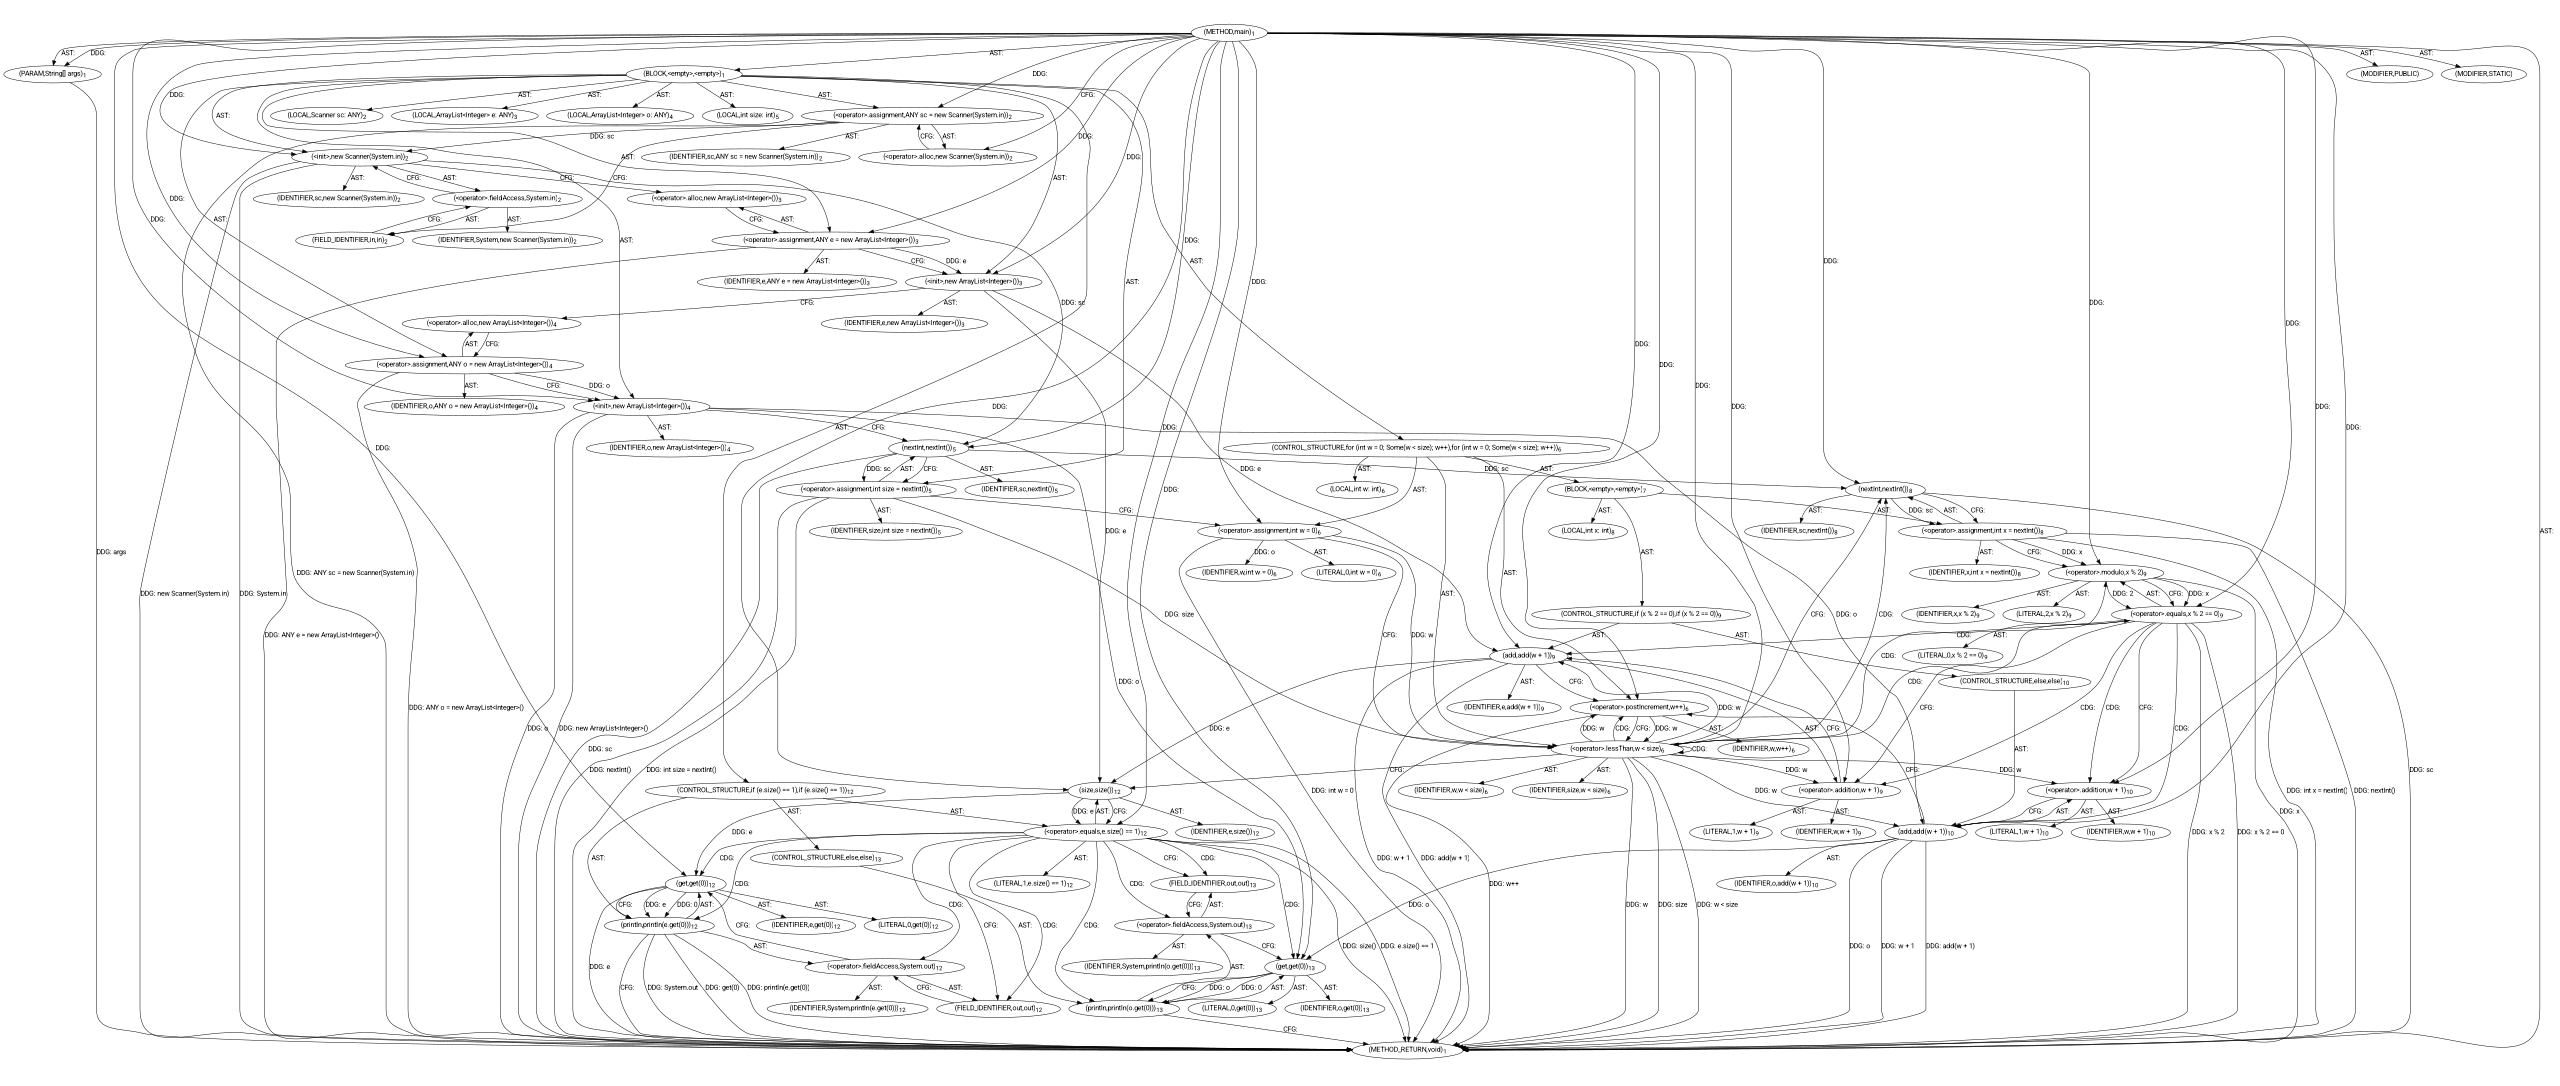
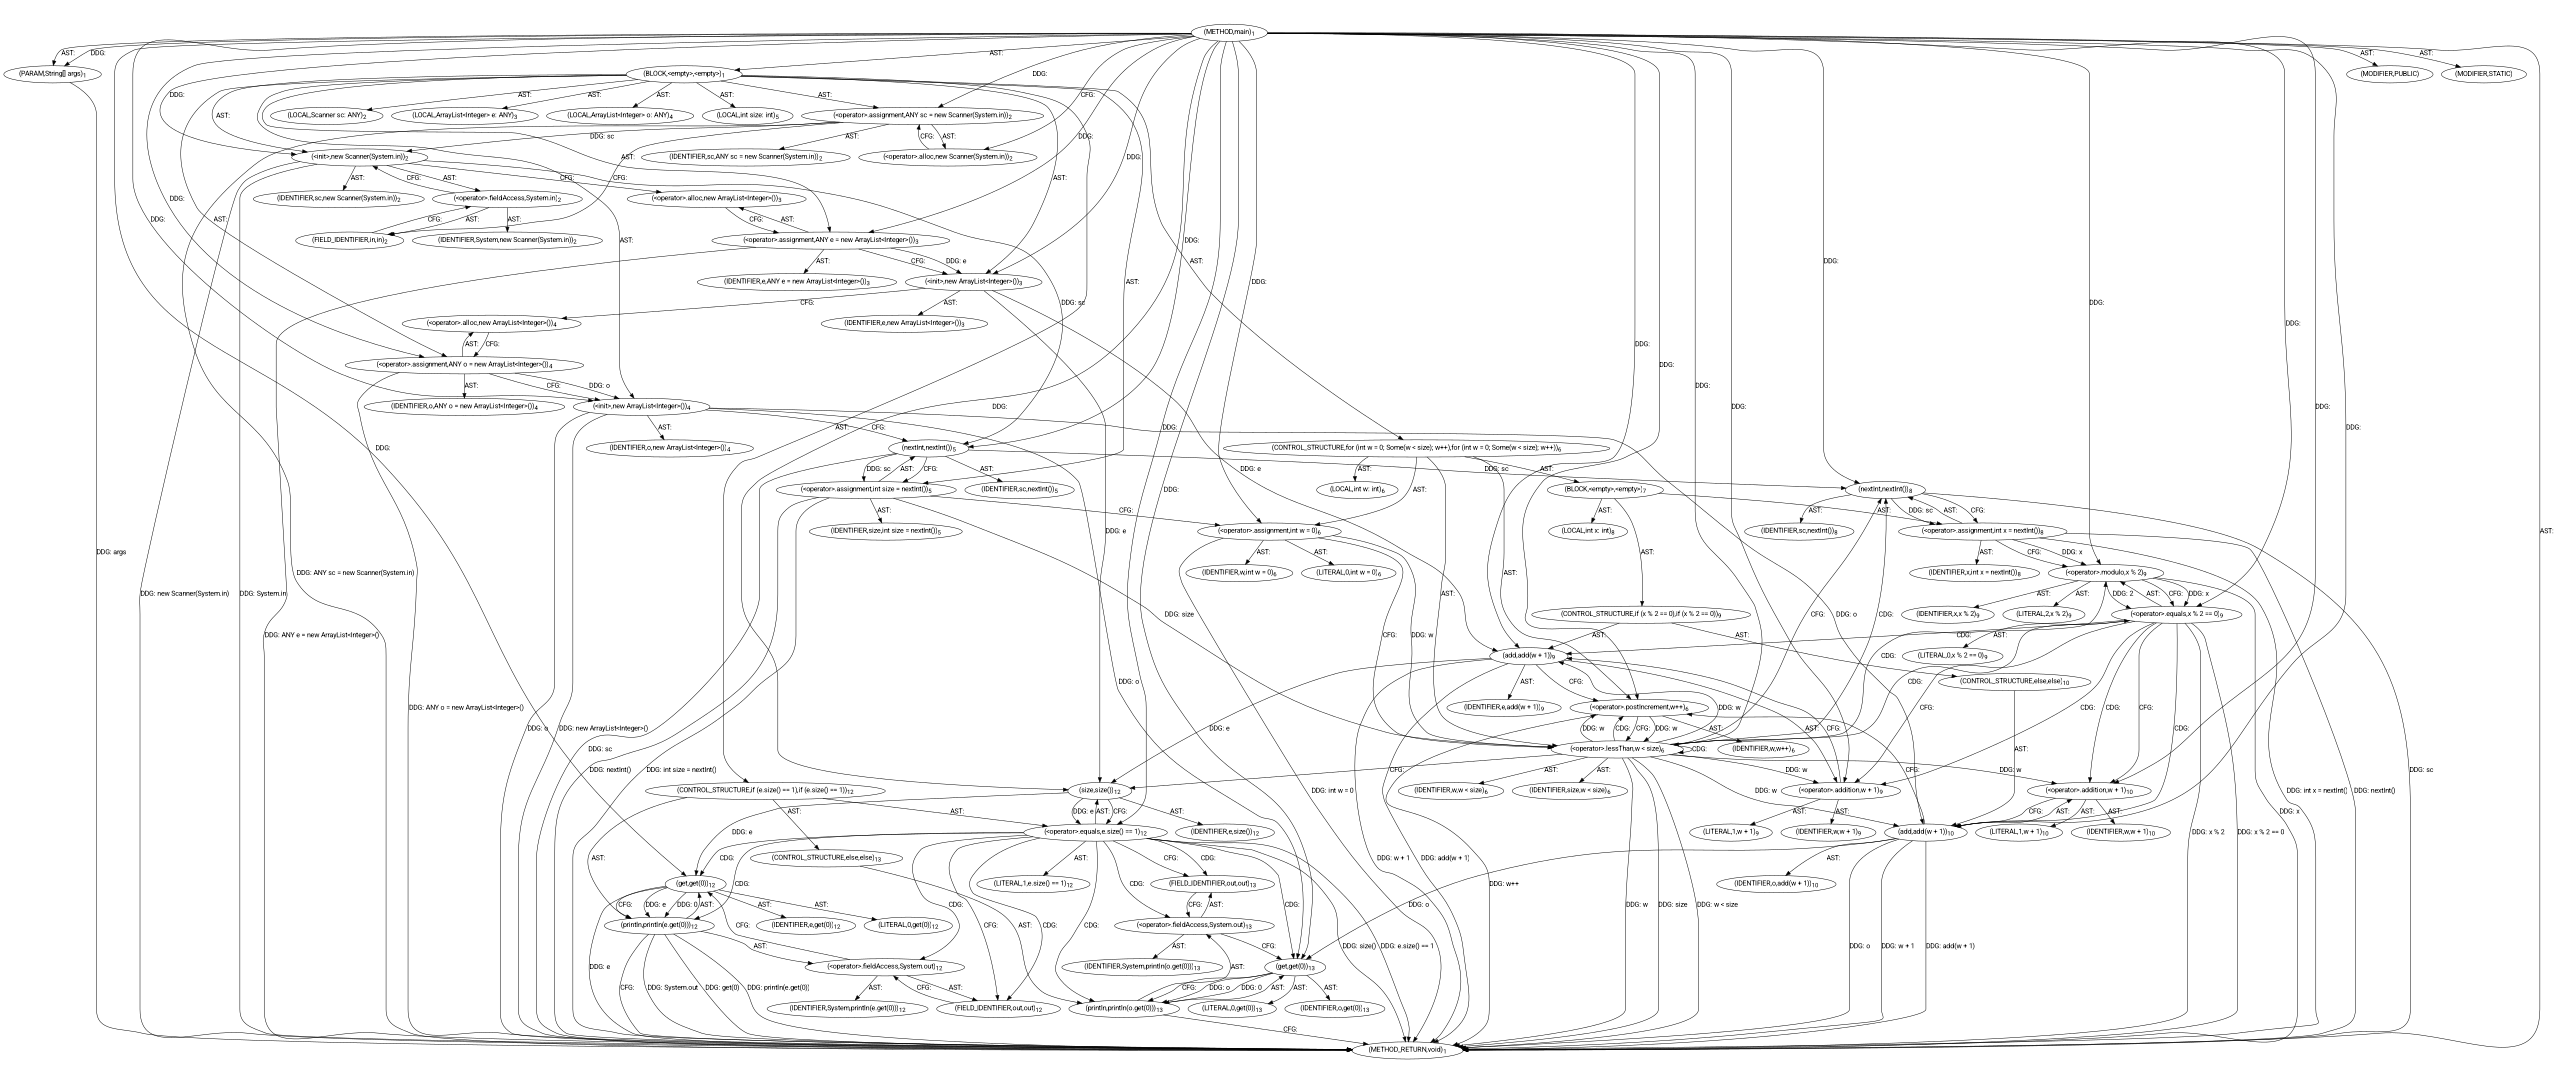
edge "(<operator>.assignment,int w = 0)" -> "(IDENTIFIER,w,int w = 0)": label "DDG: o" -> "AST: "
